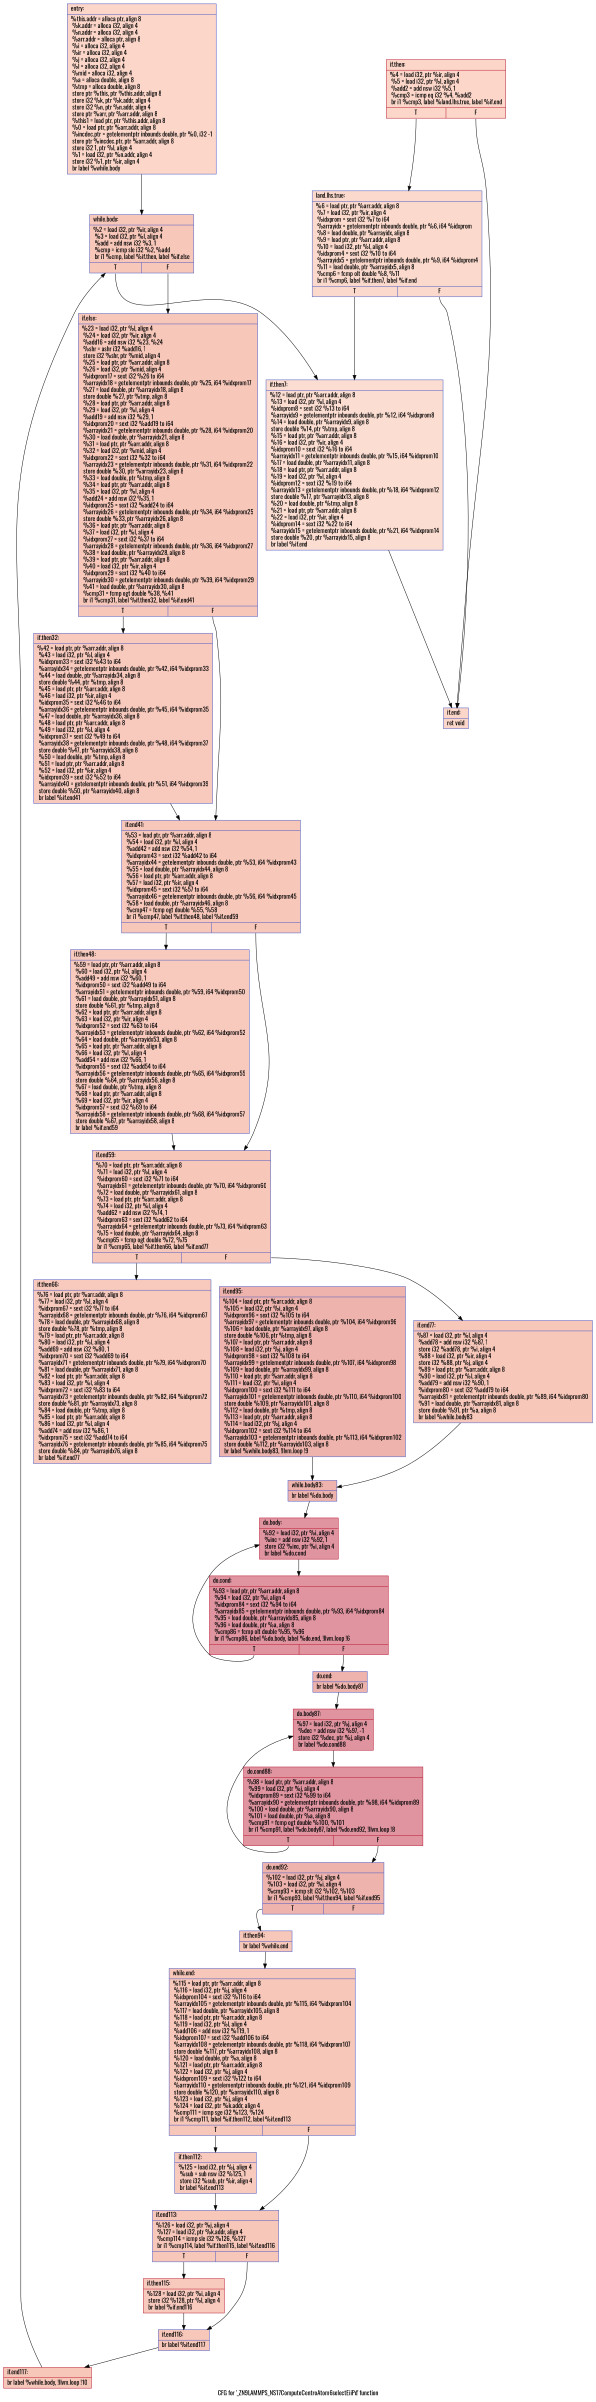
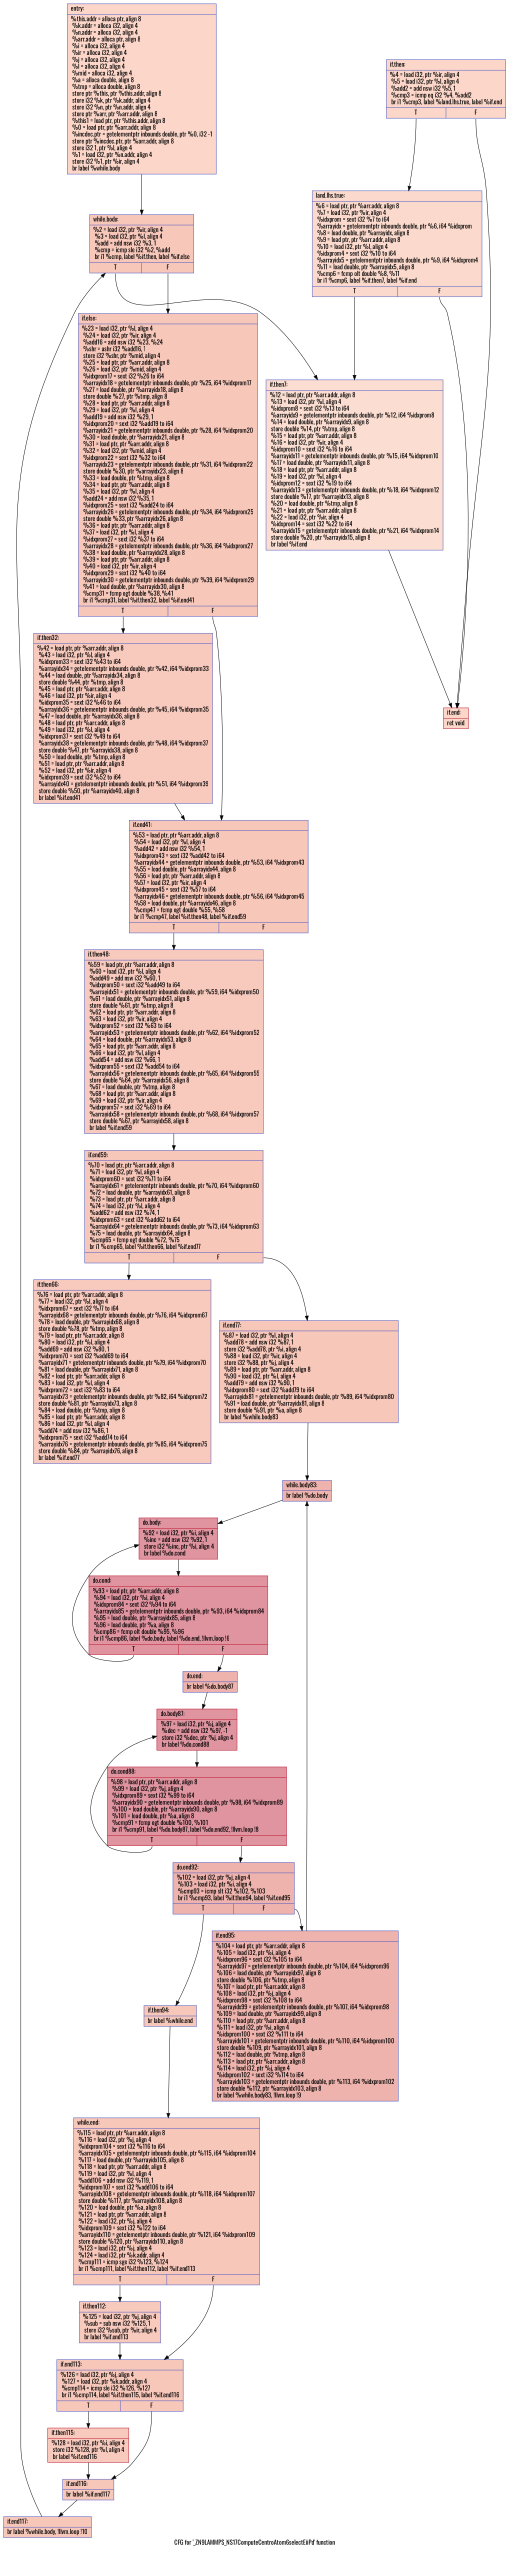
node "if.then:": color #b70d28ff -> #3d50c3ff
node "if.end:": color #3d50c3ff -> #b70d28ff
edge "if.end41:" -> "if.end59:": removed
edge "do.end92:" -> "if.end95:": added
node "if.end117:": color #b70d28ff -> #3d50c3ff
